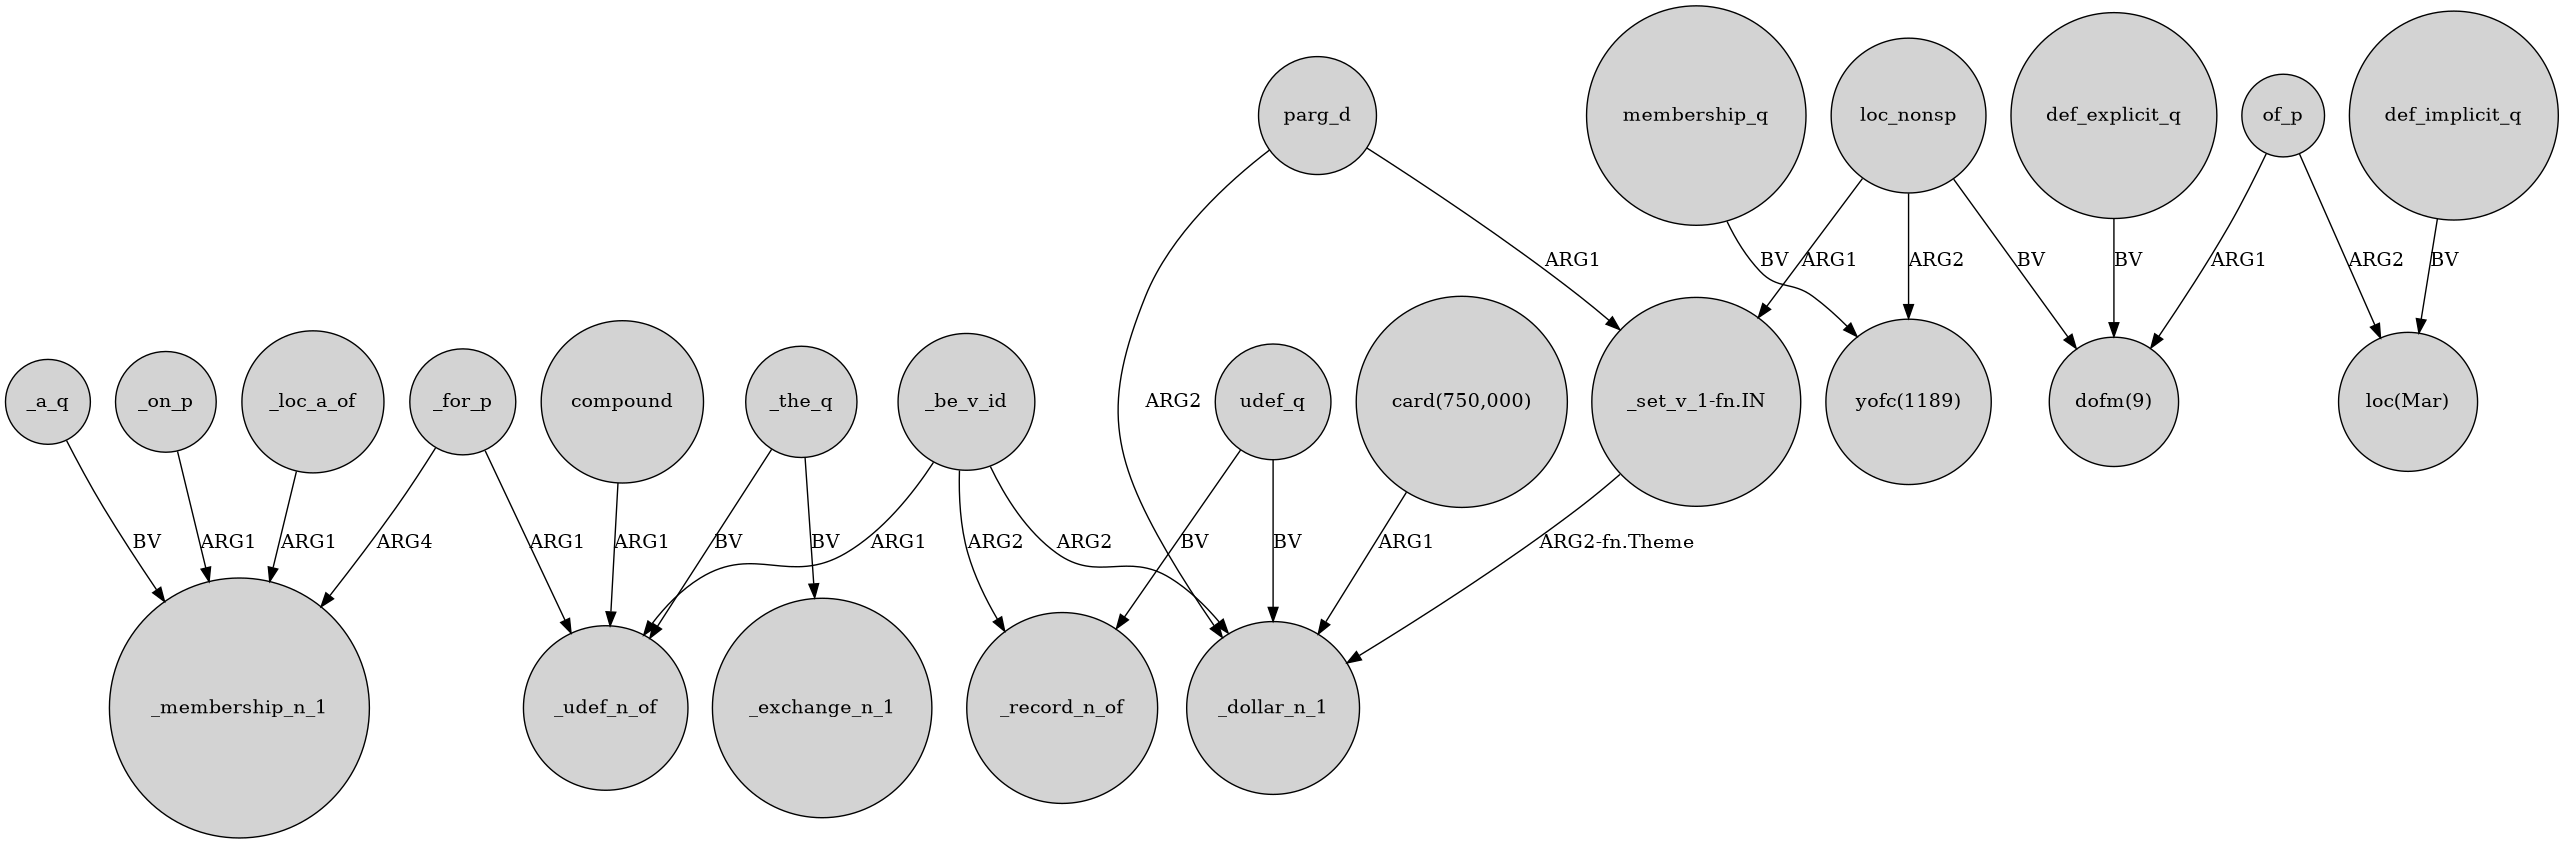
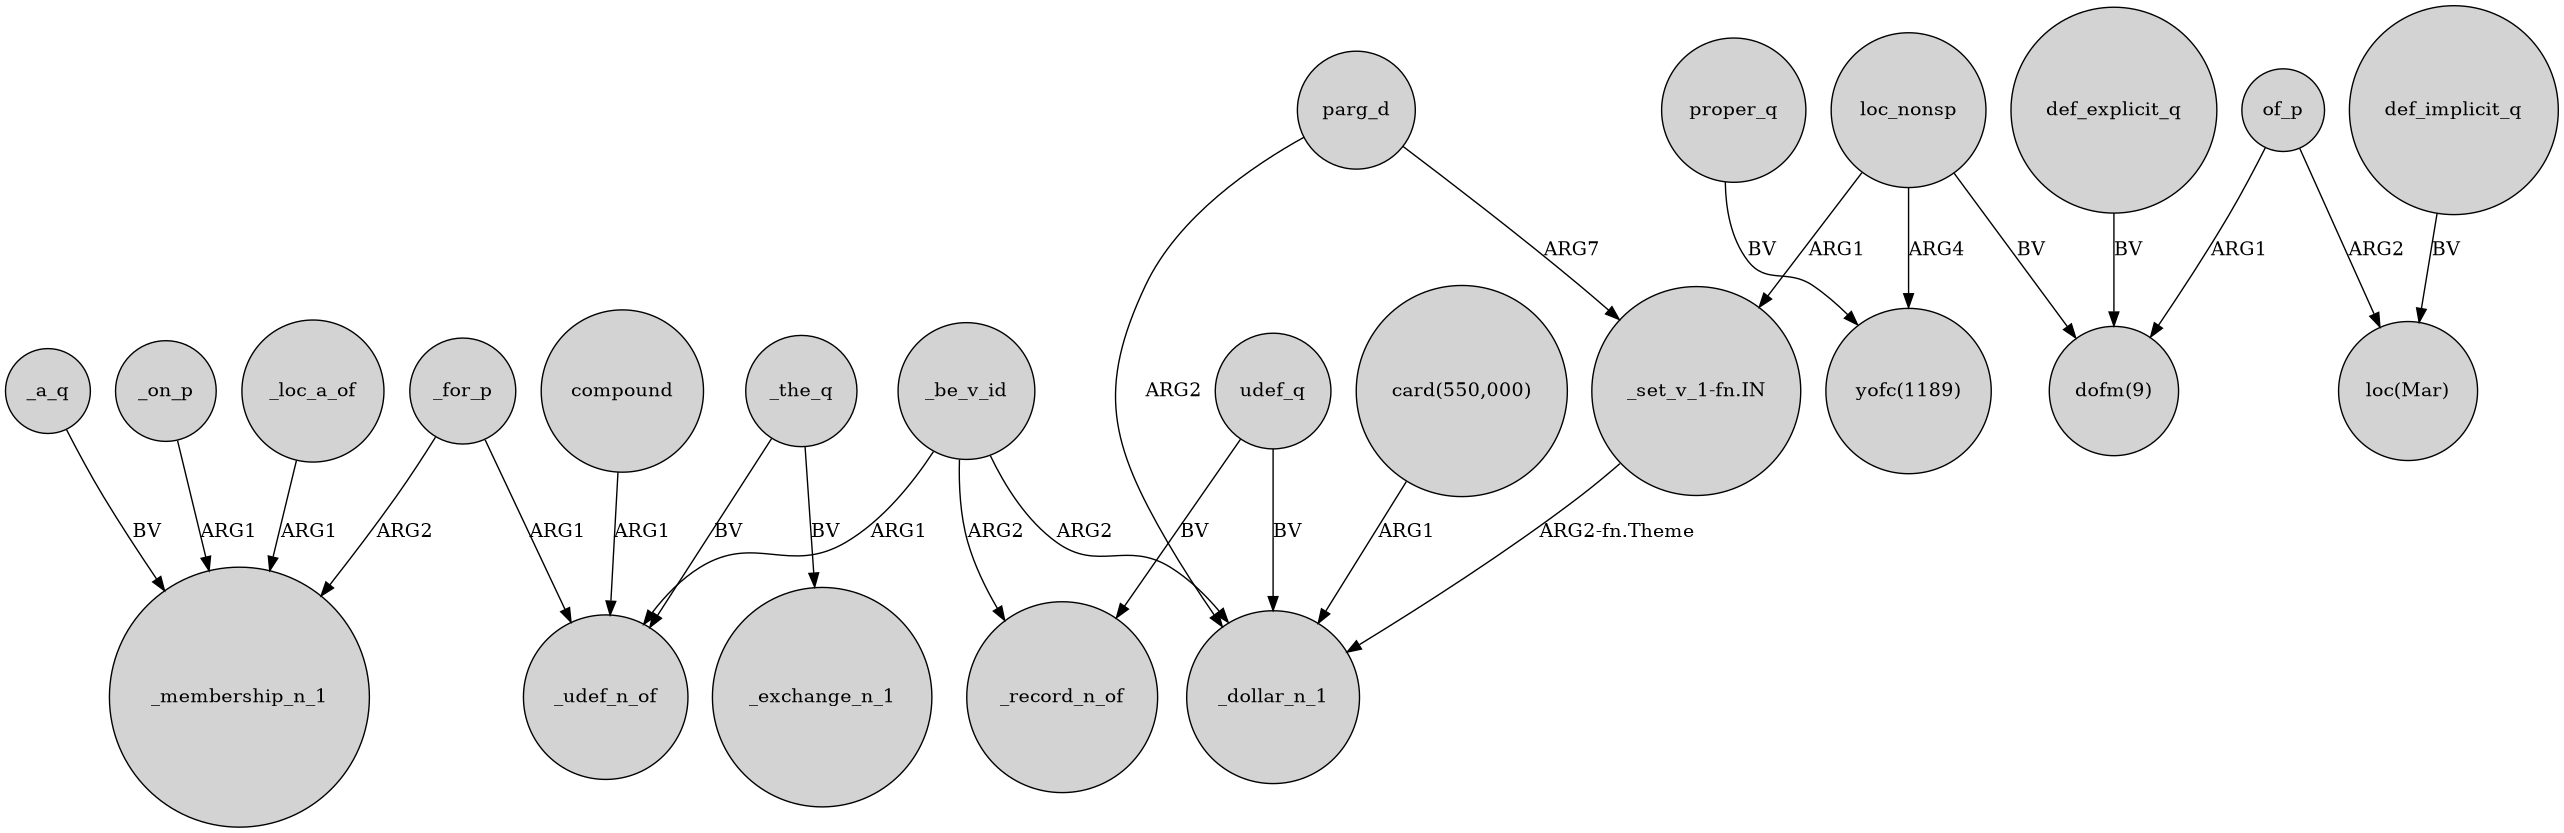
node "membership_q": label "membership_q" -> "proper_q"
edge "parg_d" -> "_set_v_1-fn.IN": label "ARG1" -> "ARG7"
edge "loc_nonsp" -> "yofc(1189)": label "ARG2" -> "ARG4"
node "card(750,000)": label "card(750,000)" -> "card(550,000)"
edge "_for_p" -> "_membership_n_1": label "ARG4" -> "ARG2"
